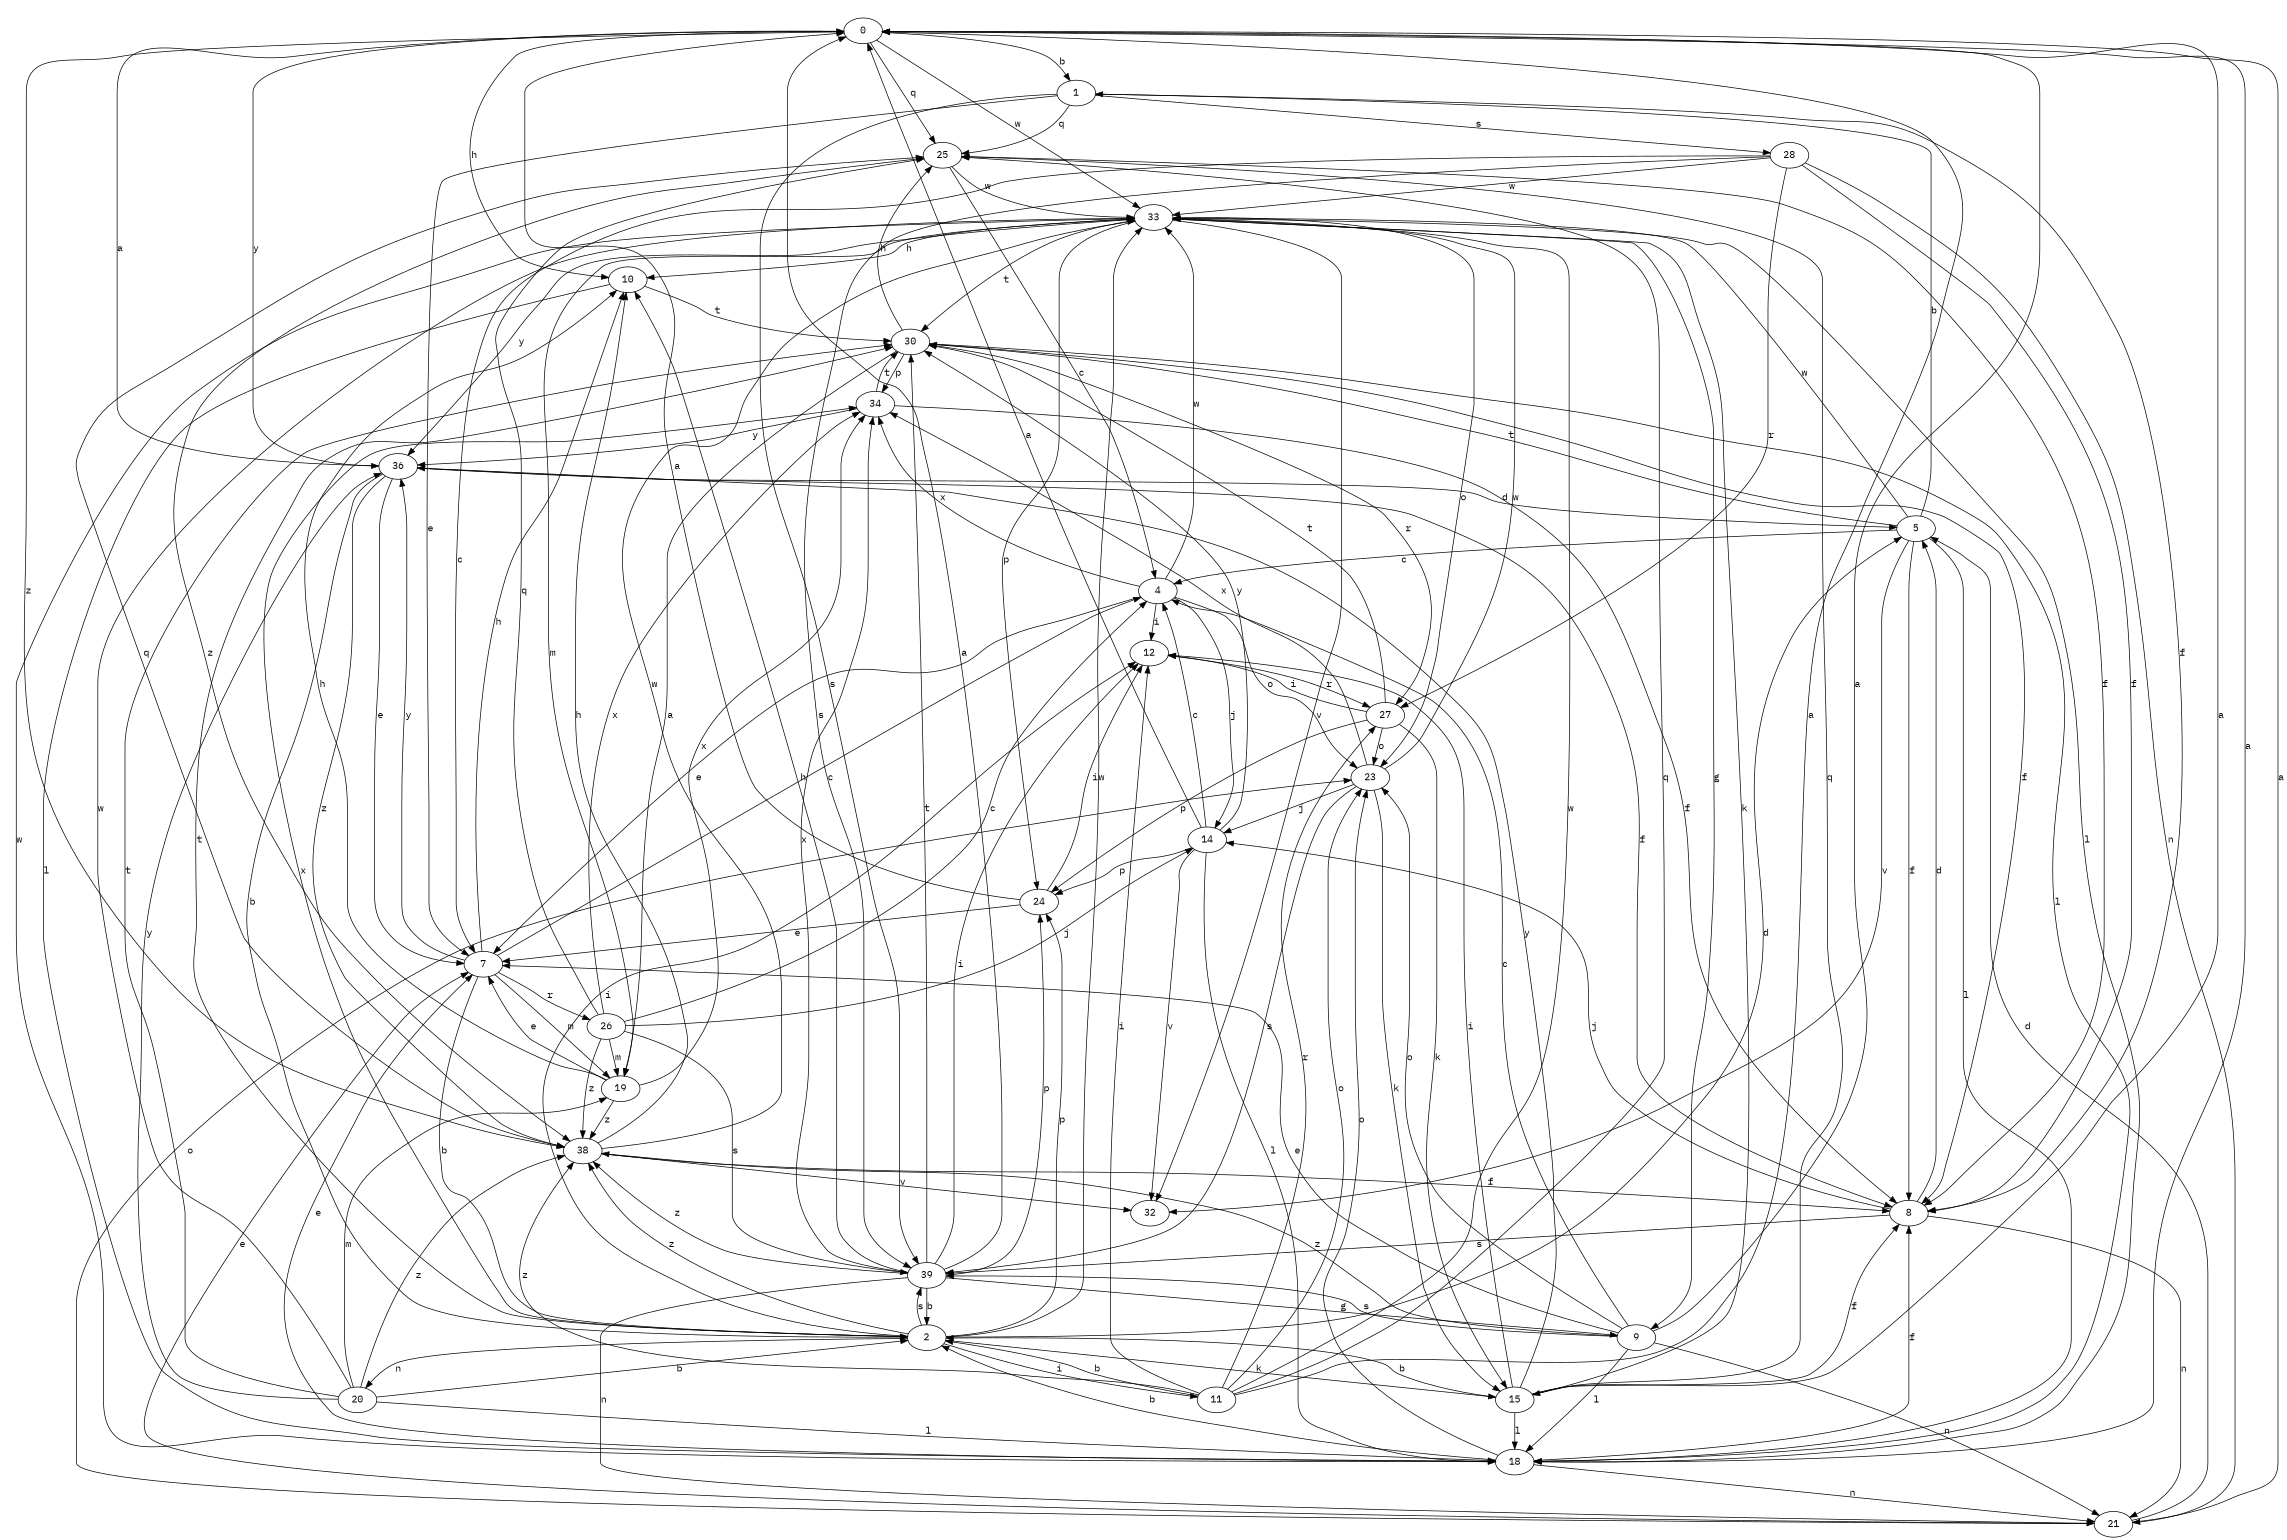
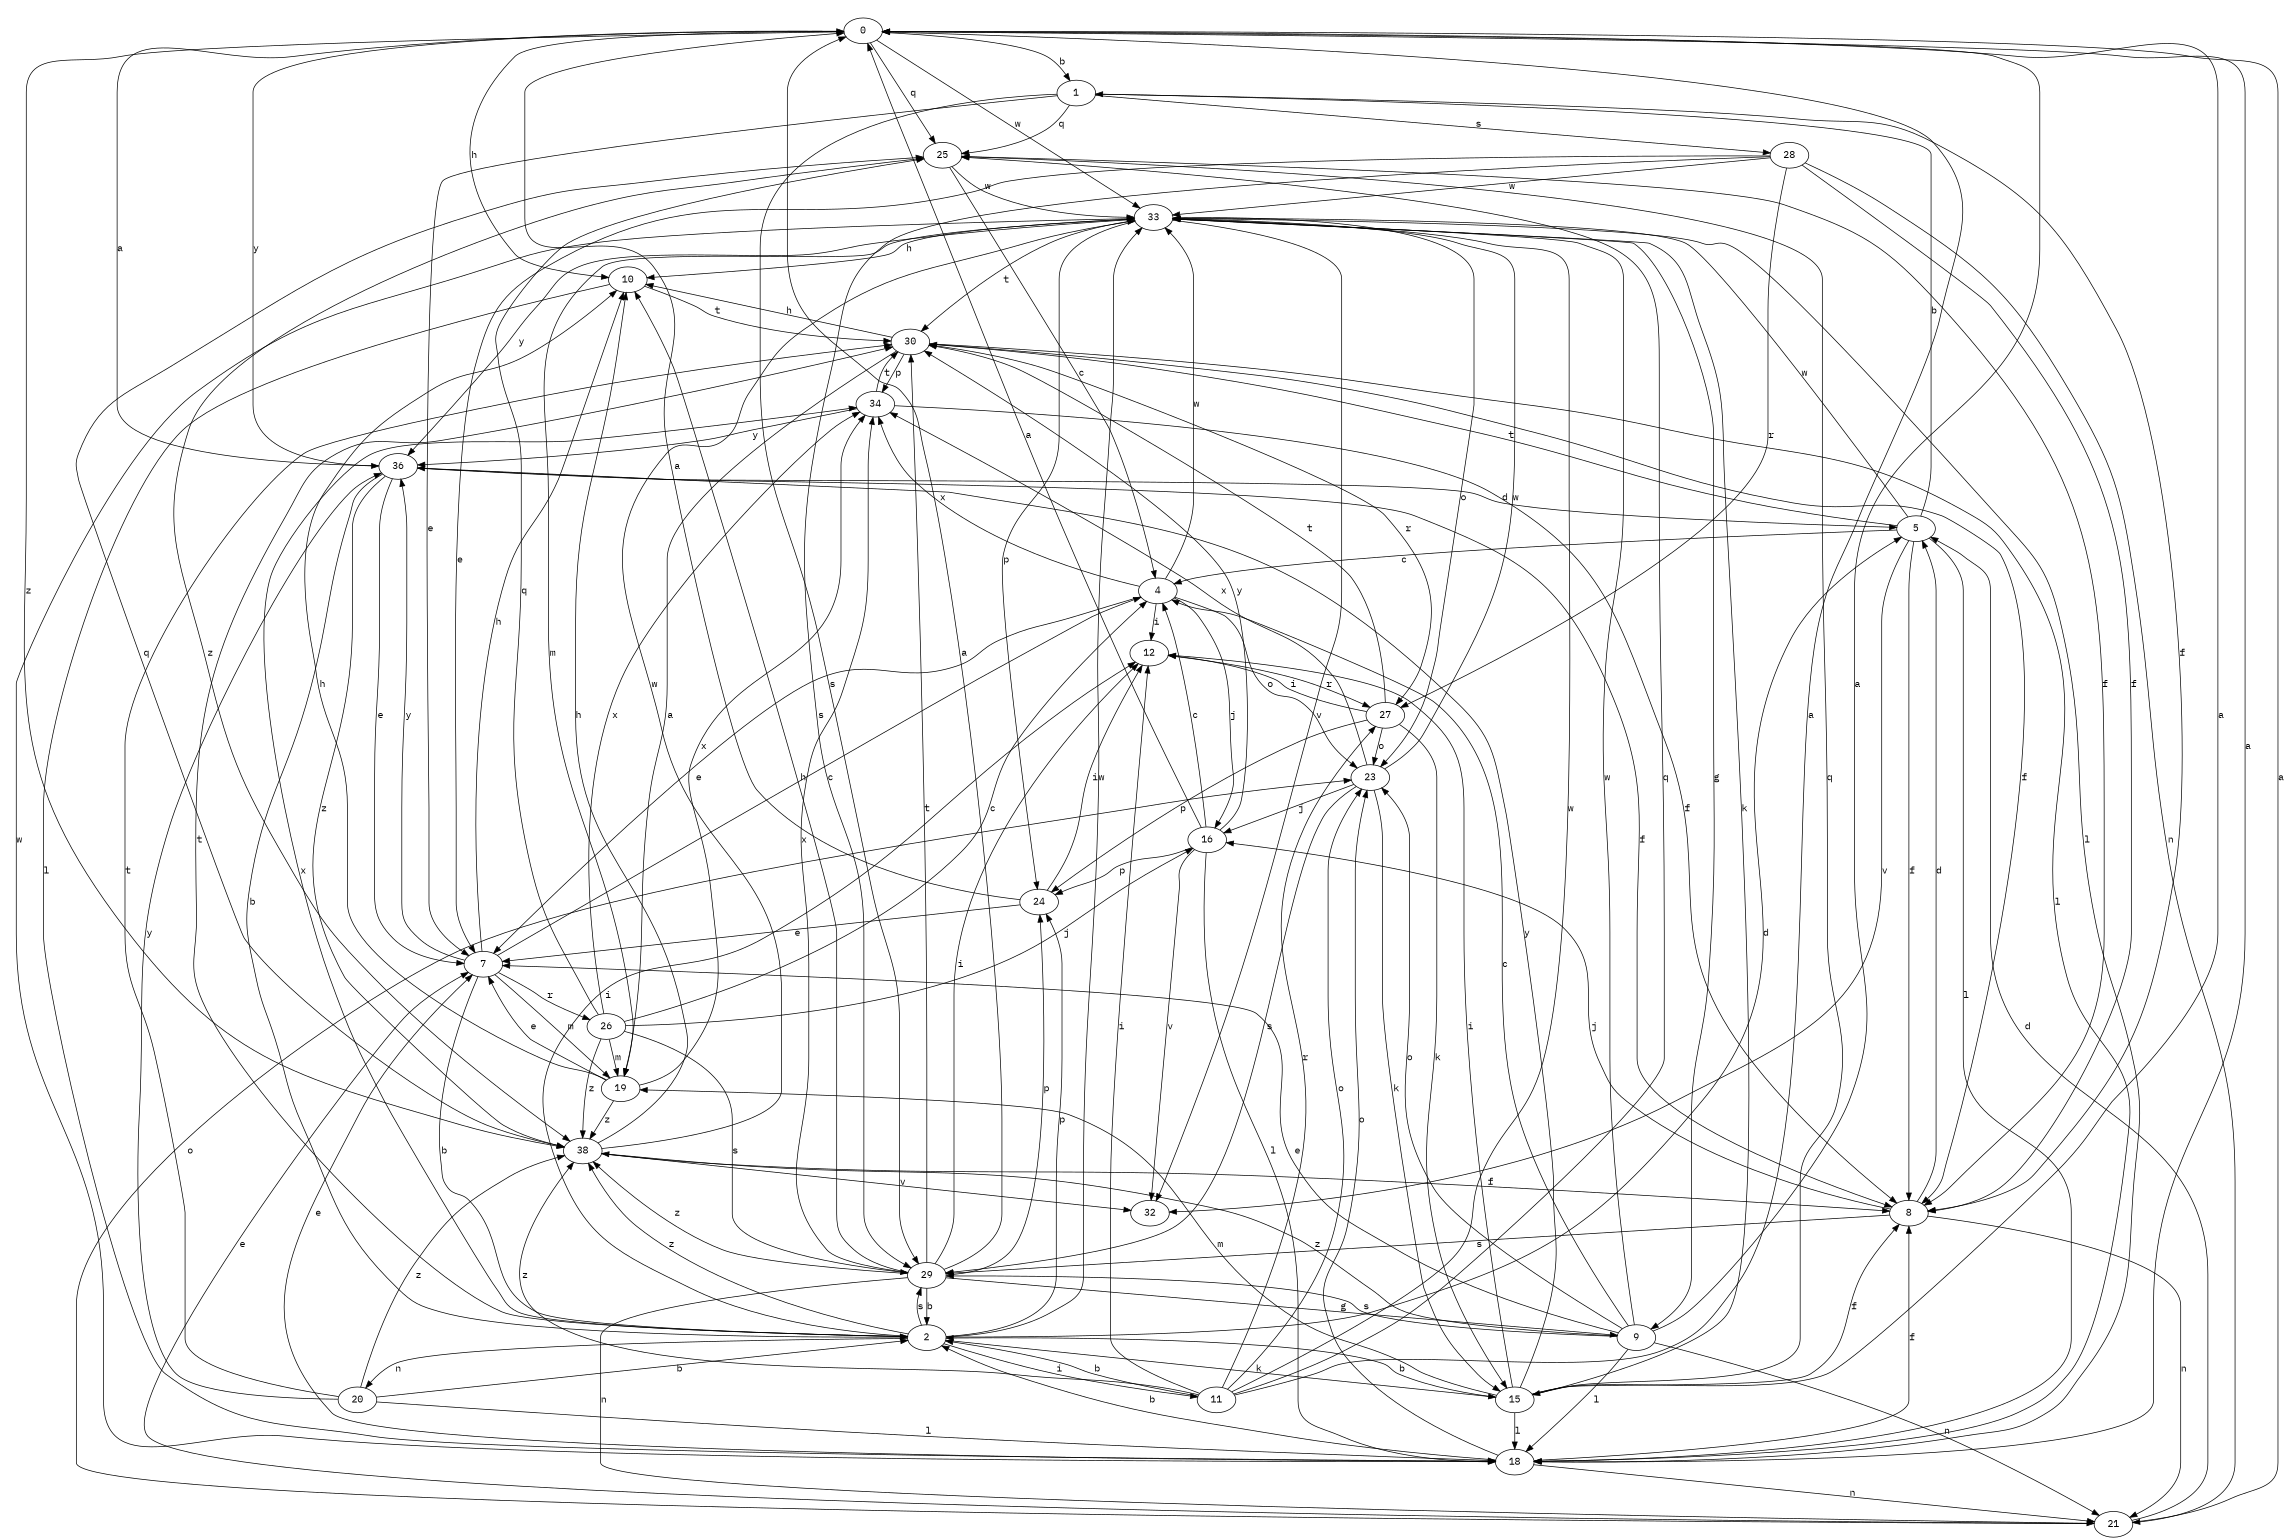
edge "30" -> "25": now "30" -> "10"
edge "20" -> "33": now "9" -> "33"
edge "28" -> "7": label "c" -> "e"
node "14": label "14" -> "16"
edge "20" -> "19": now "15" -> "19"
node "39": label "39" -> "29"
